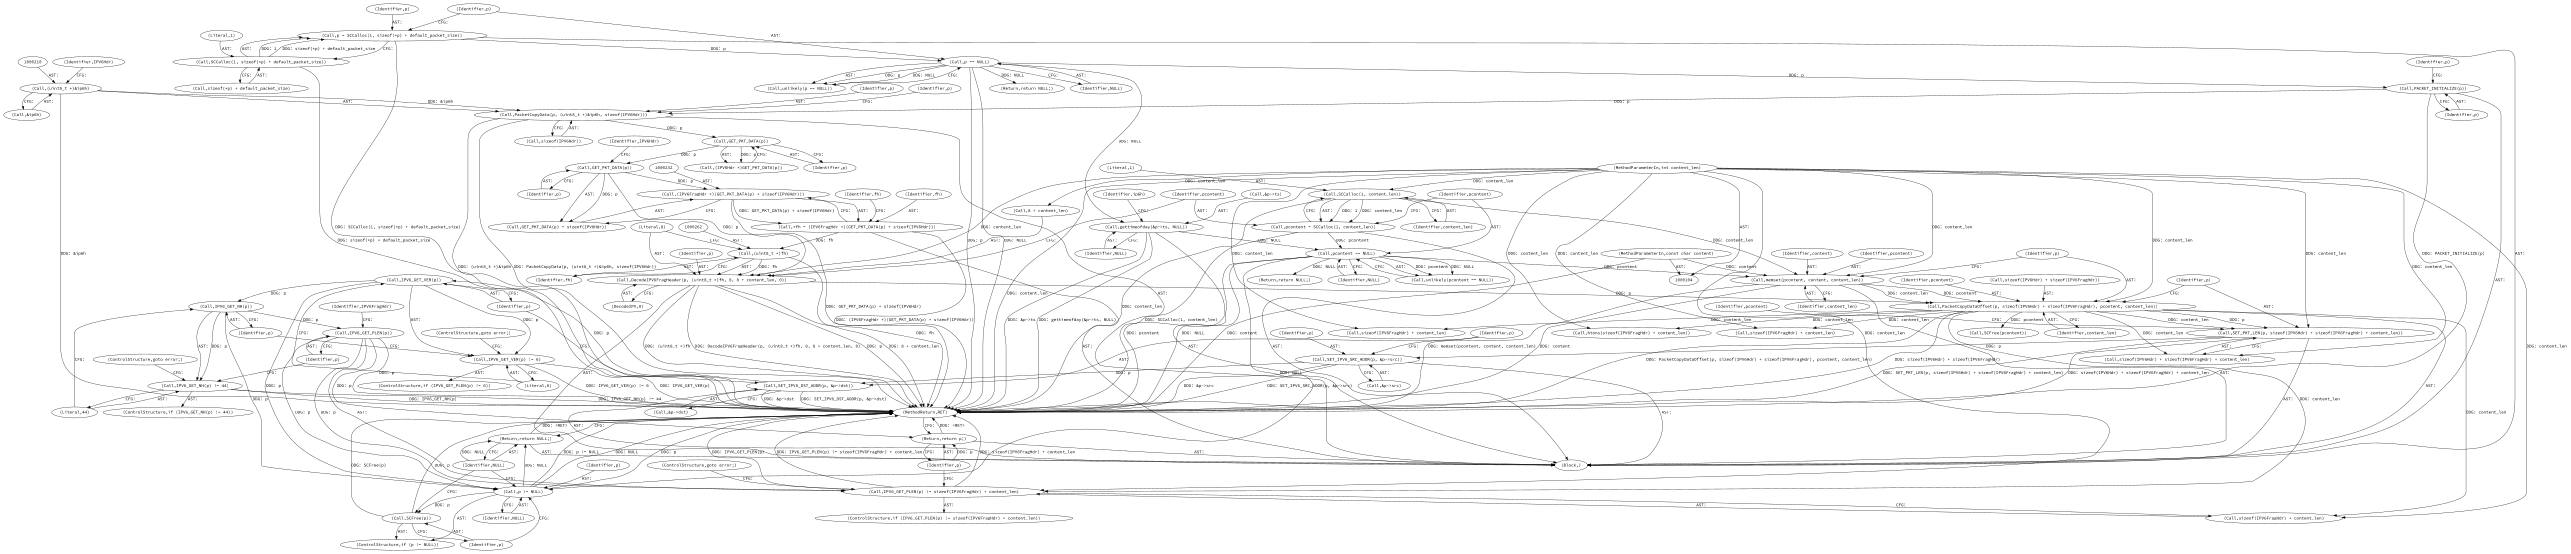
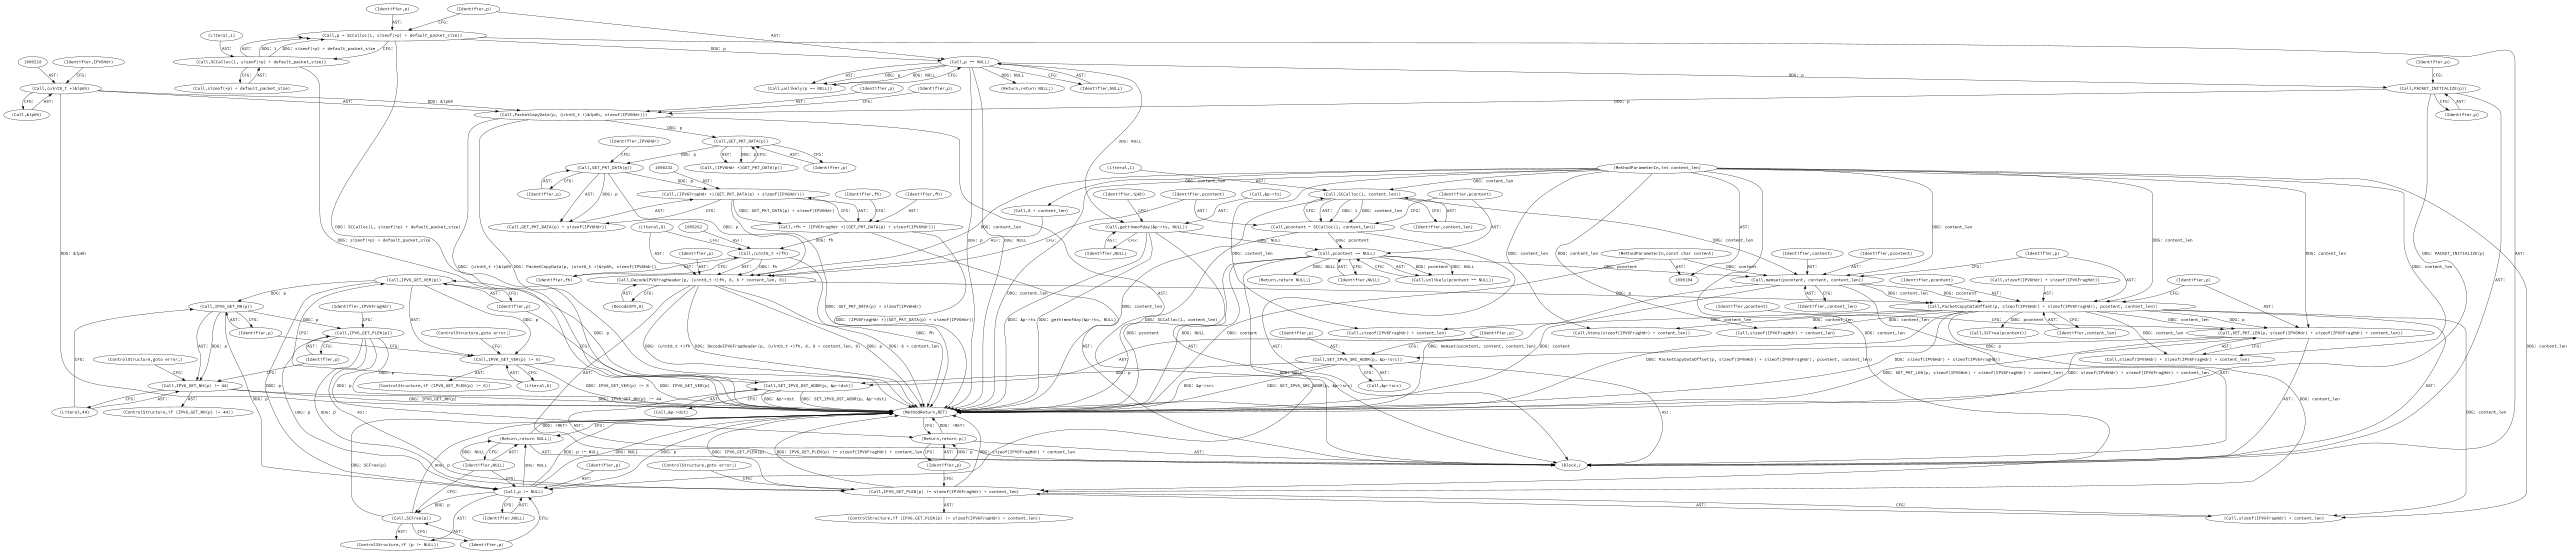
node "(Call,sizeof(IPV6Hdr))": removed
